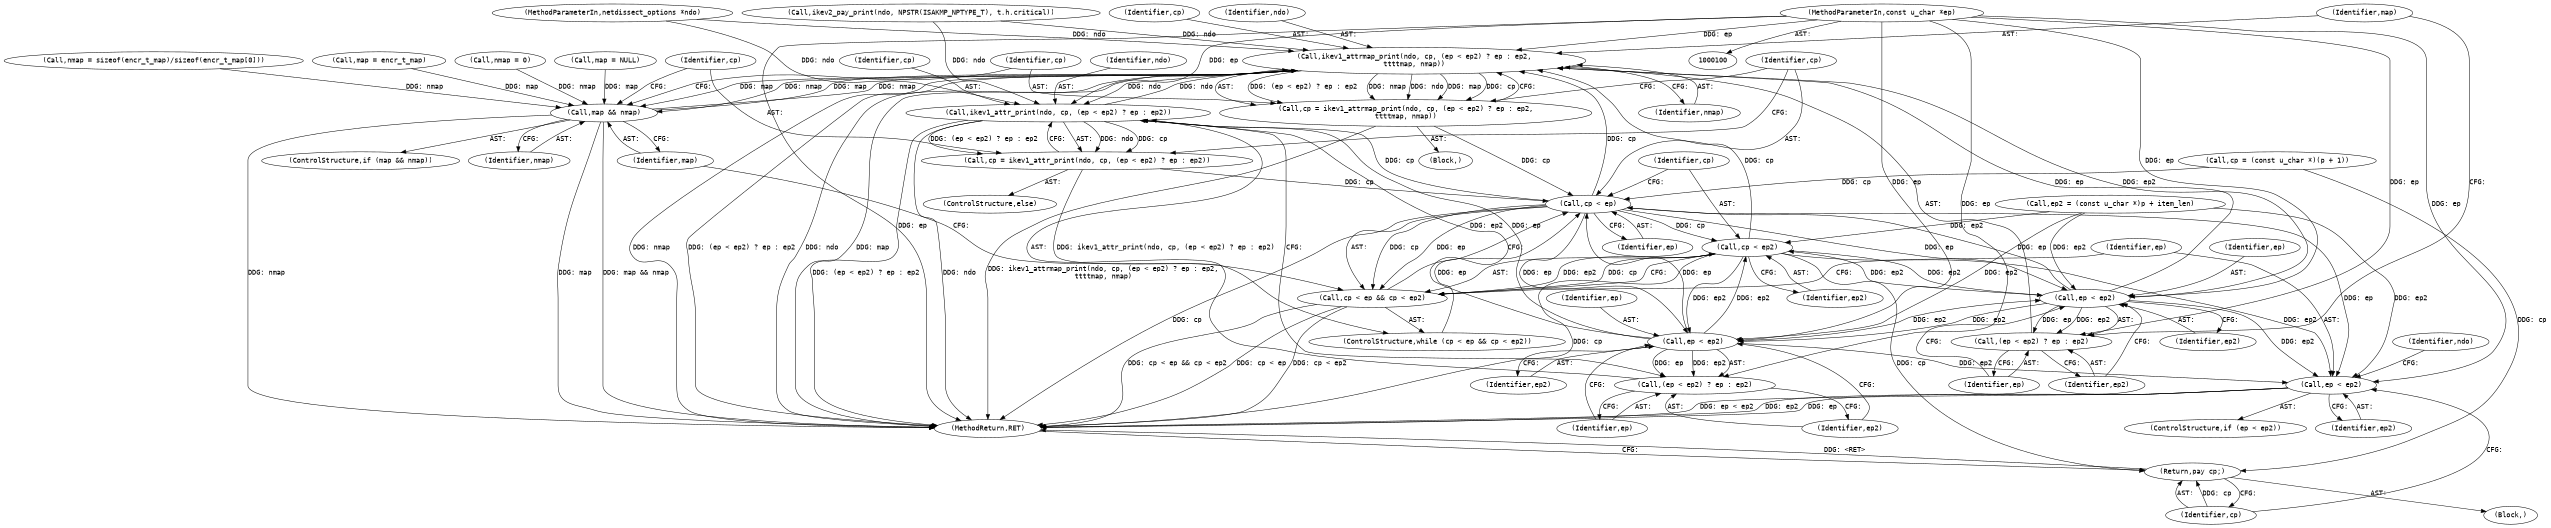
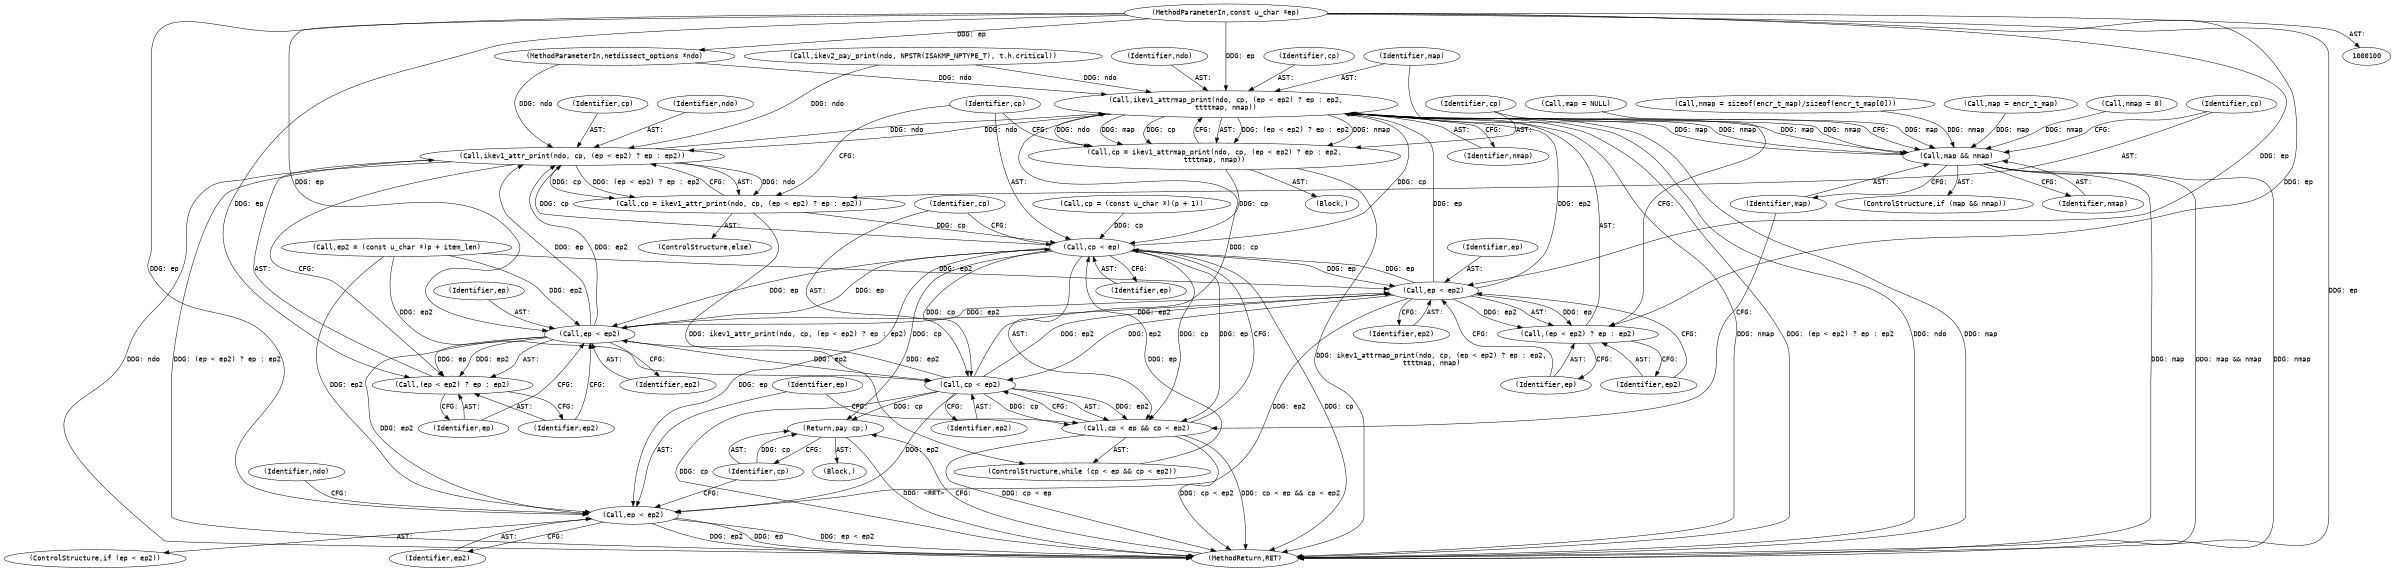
edge "(MethodParameterIn,const u_char *ep)" -> "(Call,ikev1_attr_print(ndo, cp, (ep < ep2) ? ep : ep2))": now "(MethodParameterIn,const u_char *ep)" -> "(MethodParameterIn,netdissect_options *ndo)"
edge "(Call,cp = (const u_char *)(p + 1))" -> "(Return,pay cp;)": now "(Call,cp < ep)" -> "(Return,pay cp;)"
